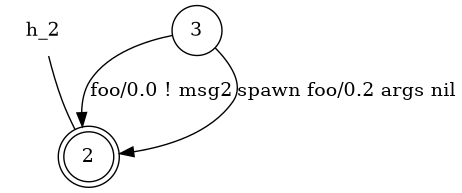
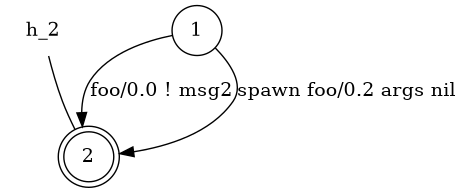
node "3": label "3" -> "1"
